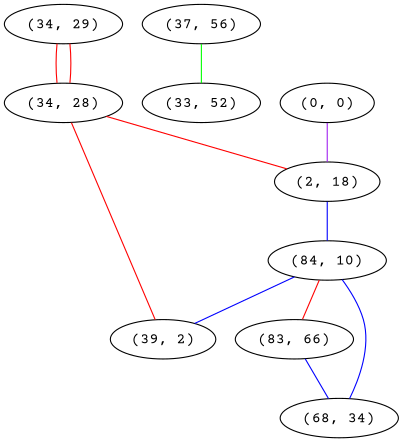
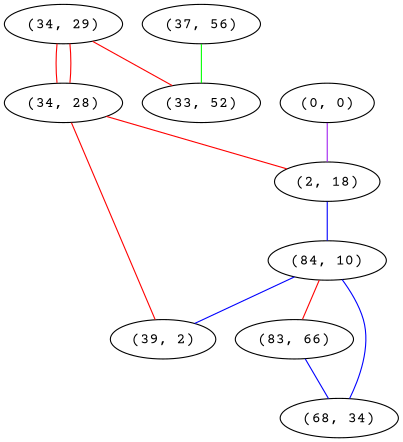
edge "(34, 29)" -- "(33, 52)": added
